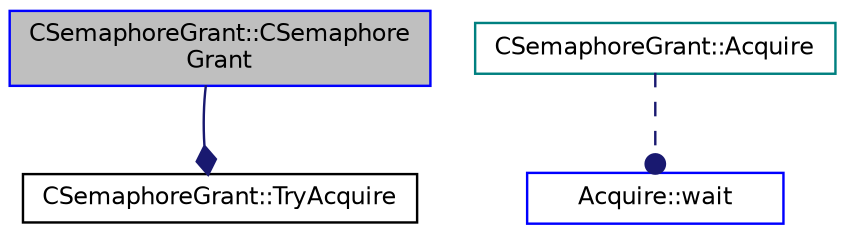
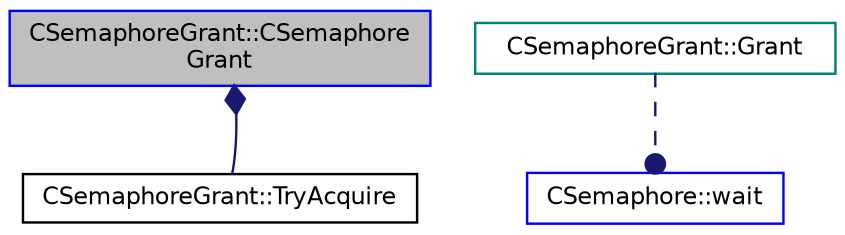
node "CSemaphoreGrant::Acquire": label "CSemaphoreGrant::Acquire" -> "CSemaphoreGrant::Grant"
edge "CSemaphoreGrant::CSemaphore Grant" -> "CSemaphoreGrant::TryAcquire": reversed
node "Acquire::wait": label "Acquire::wait" -> "CSemaphore::wait"
